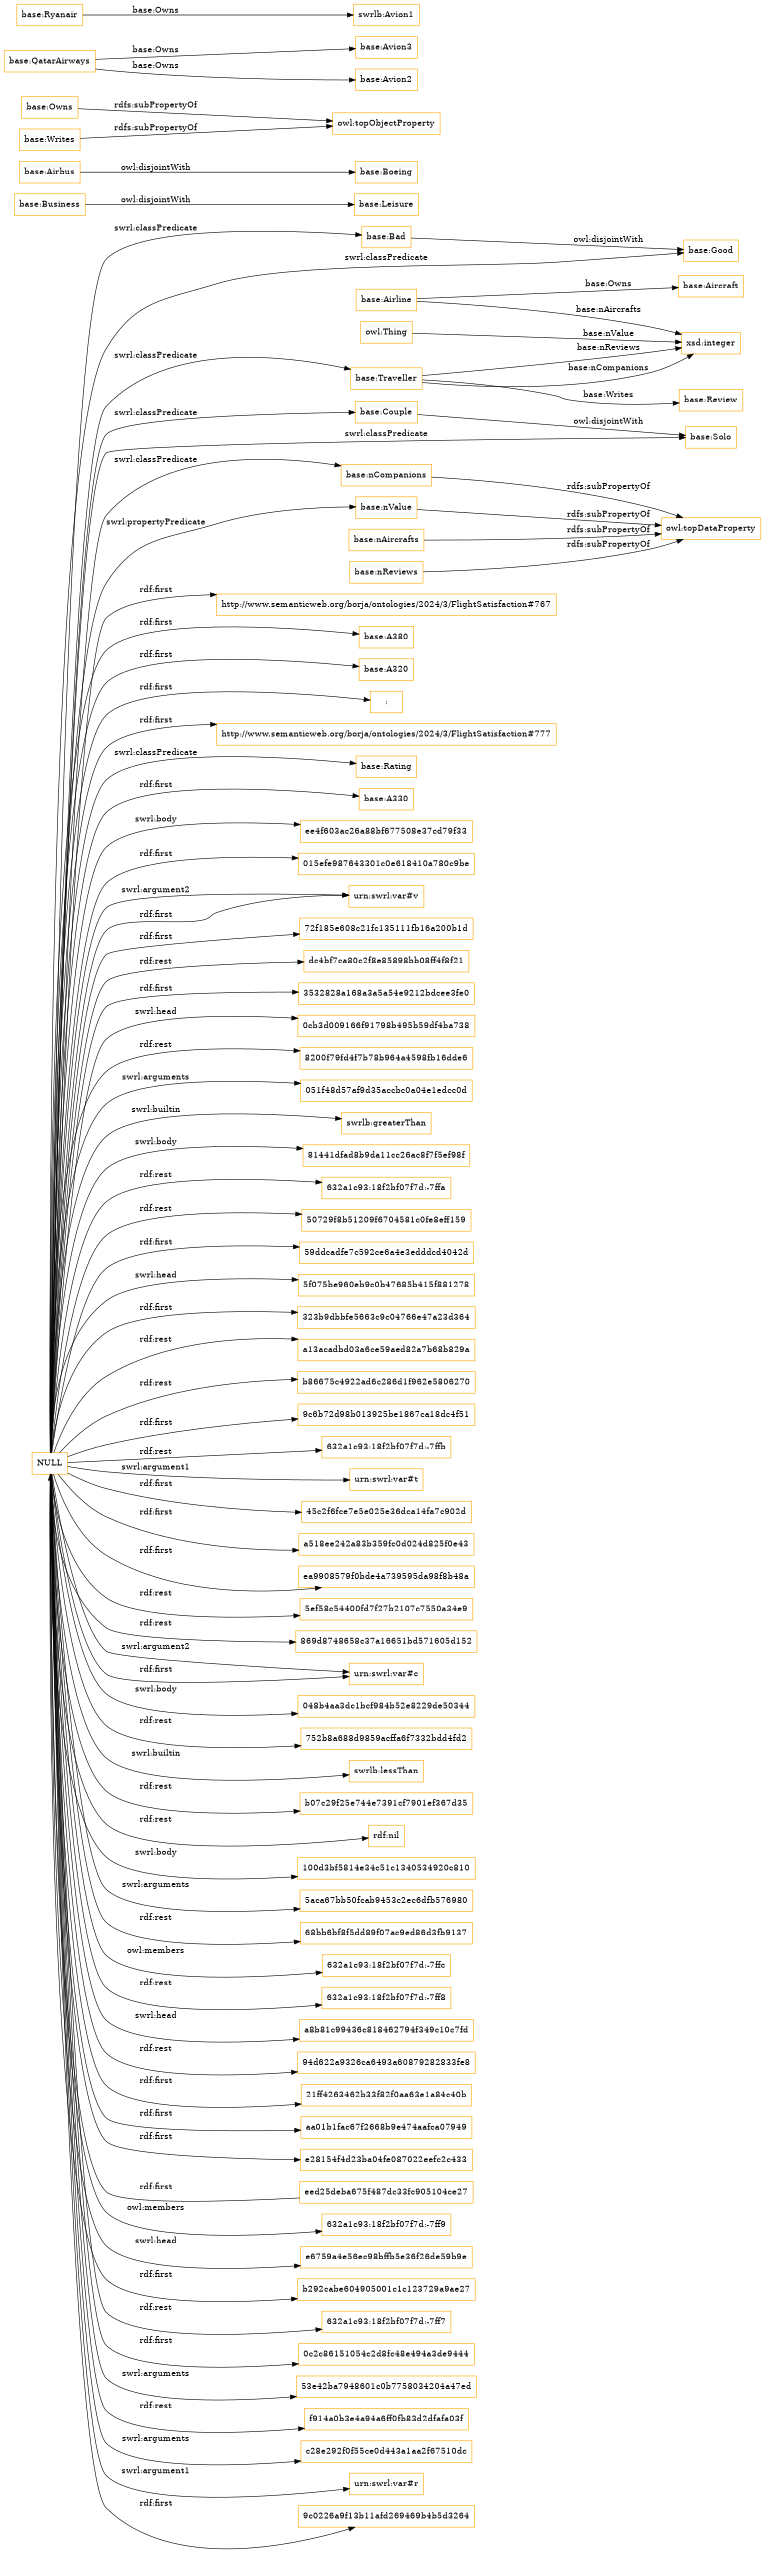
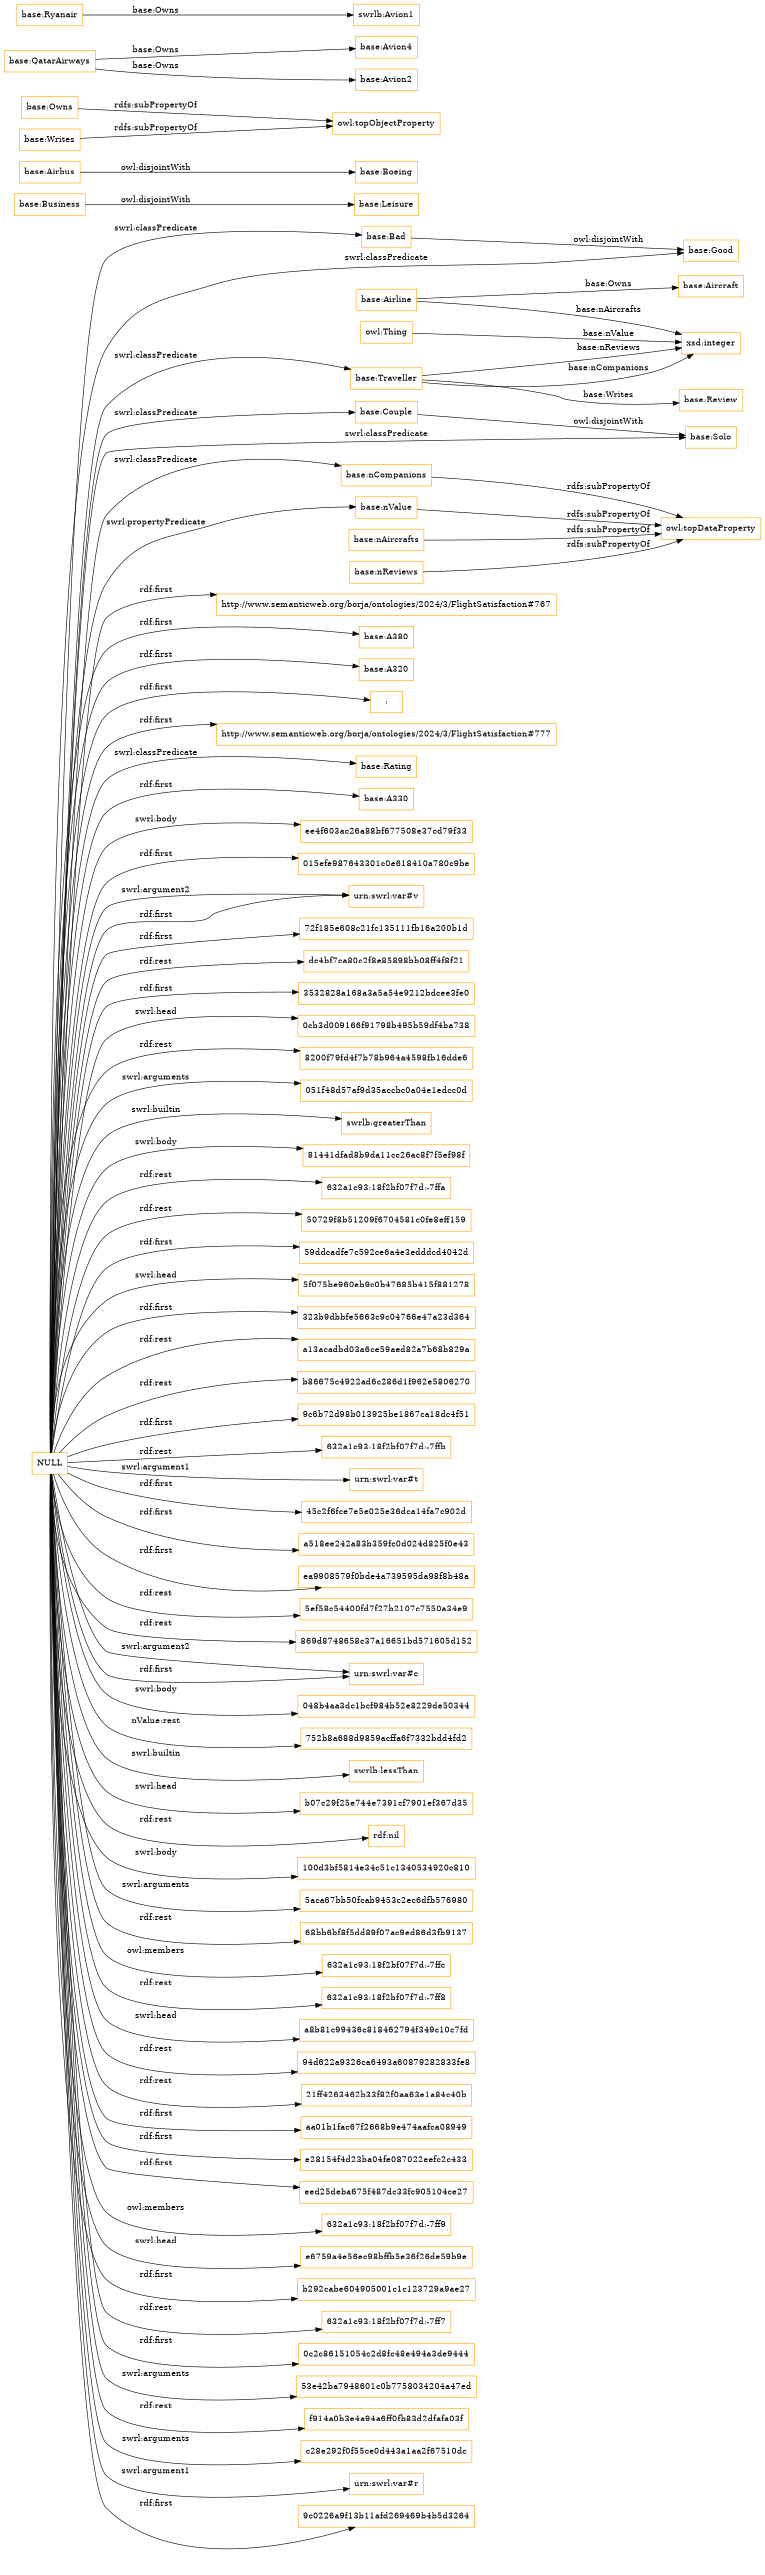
node "base:Avion3": label "base:Avion3" -> "base:Avion4"
edge "NULL" -> "752b8a688d9859acffa6f7332bdd4fd2": label "rdf:rest" -> "nValue:rest"
edge "NULL" -> "b07c29f25e744e7391cf7901ef367d35": label "rdf:rest" -> "swrl:head"
edge "NULL" -> "21ff4263462b33f82f0aa63e1a84c40b": label "rdf:first" -> "rdf:rest"
node "aa01b1fac67f2668b9e474aafca07949": label "aa01b1fac67f2668b9e474aafca07949" -> "aa01b1fac67f2668b9e474aafca08949"
edge "eed25deba675f487dc33fc905104ce27" -> "NULL": reversed
